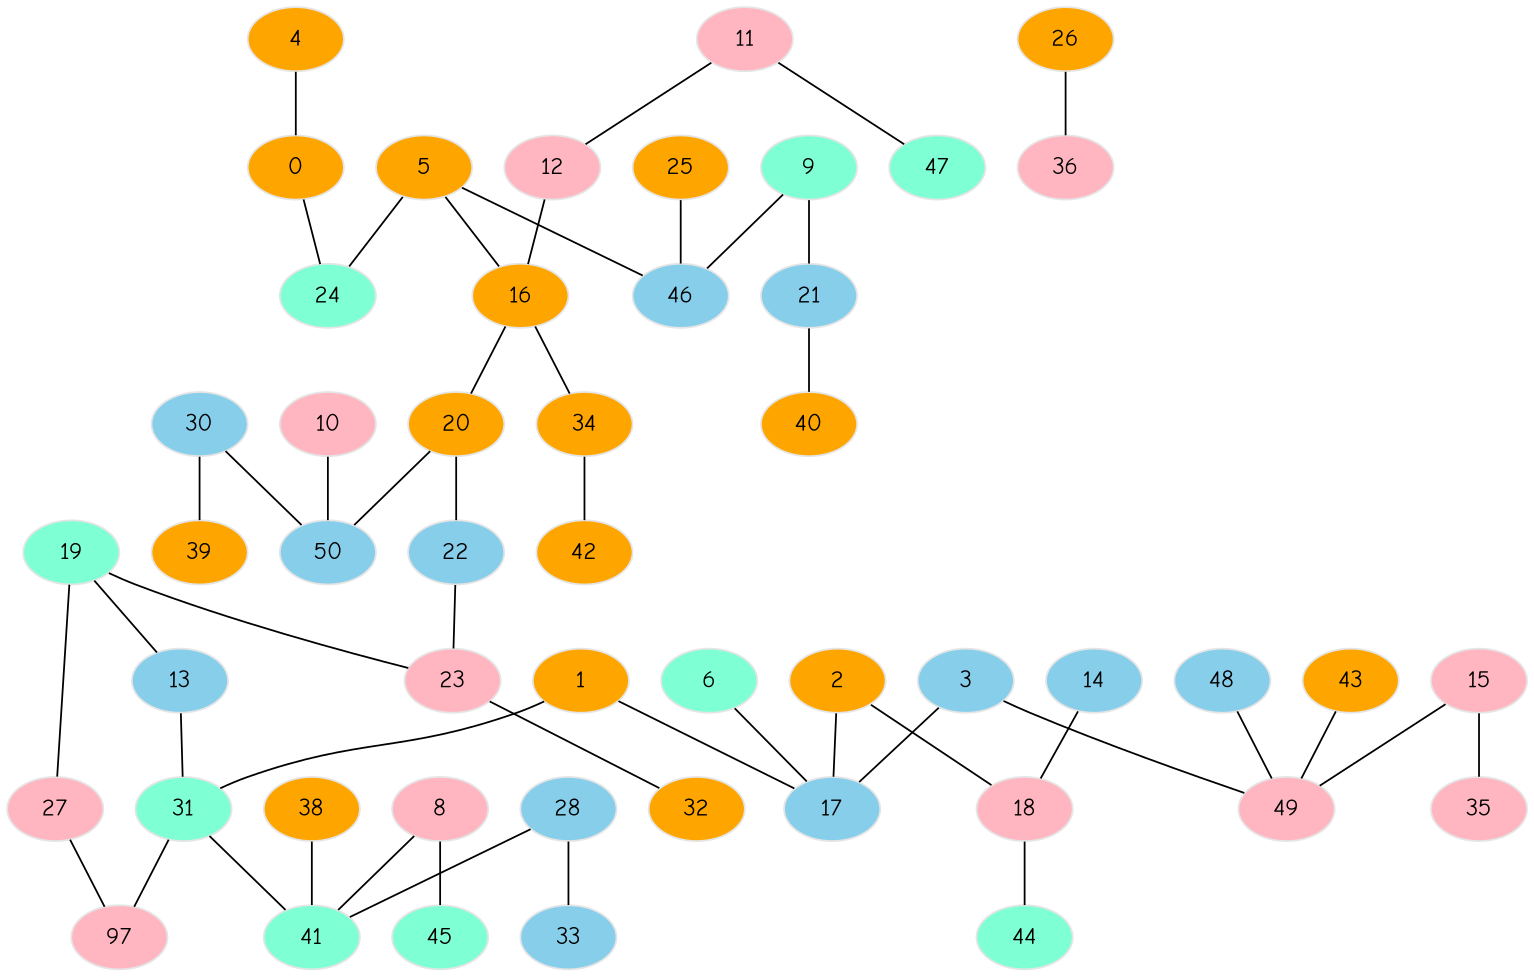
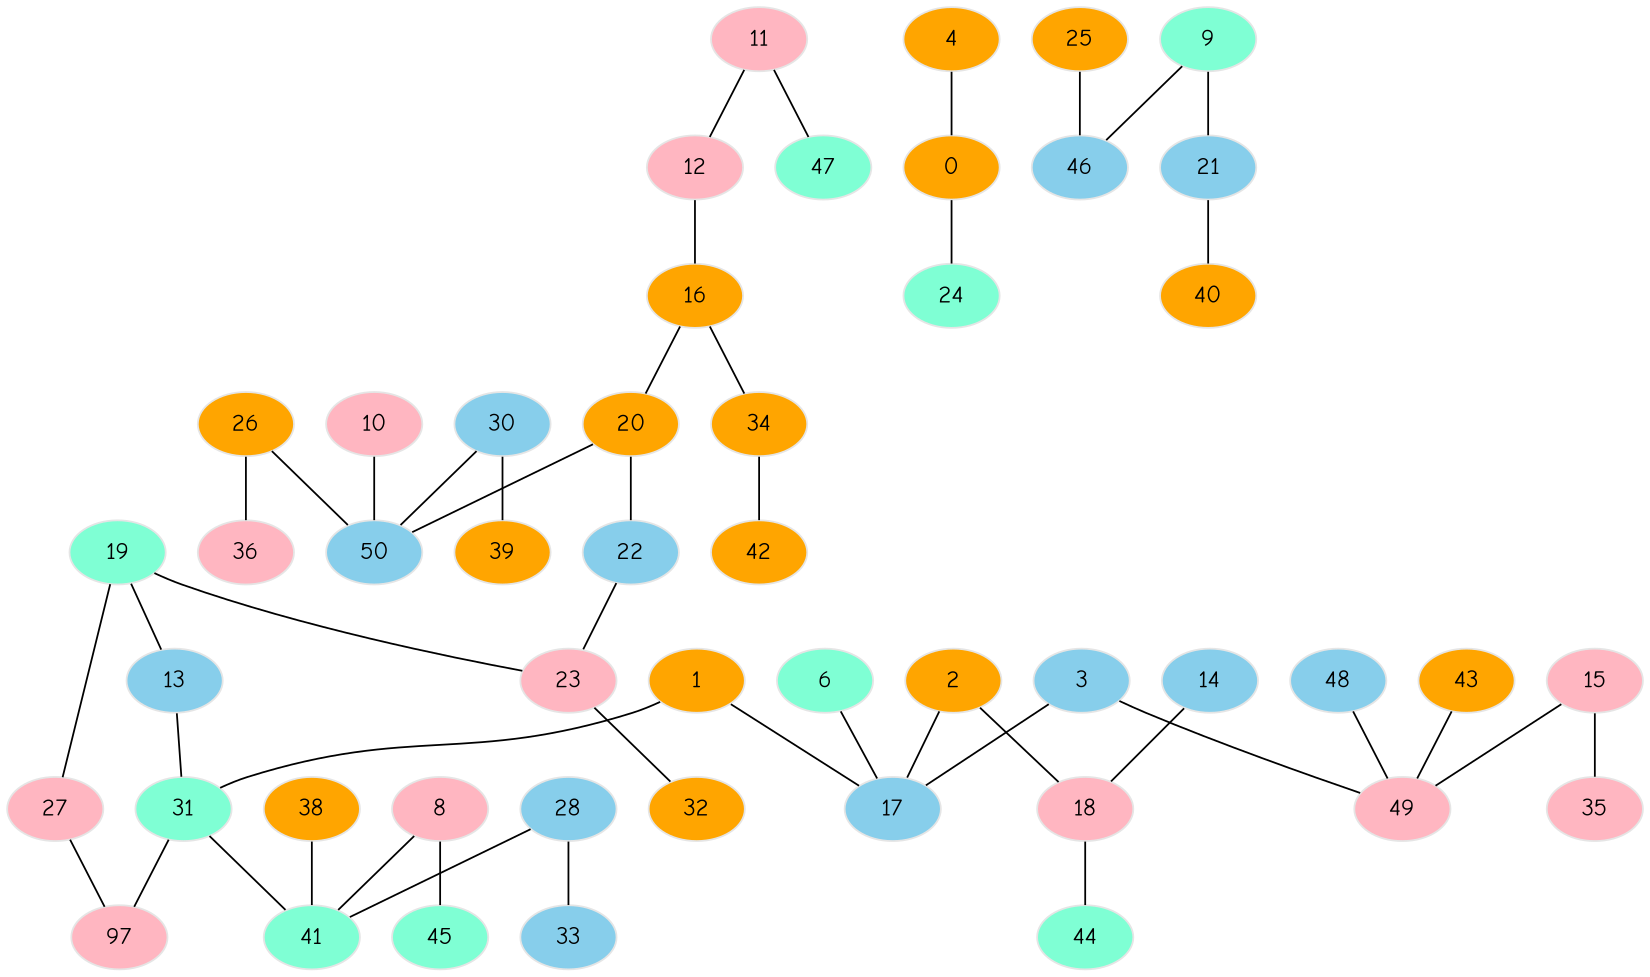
node "5": removed
edge "26" -- "50": added
